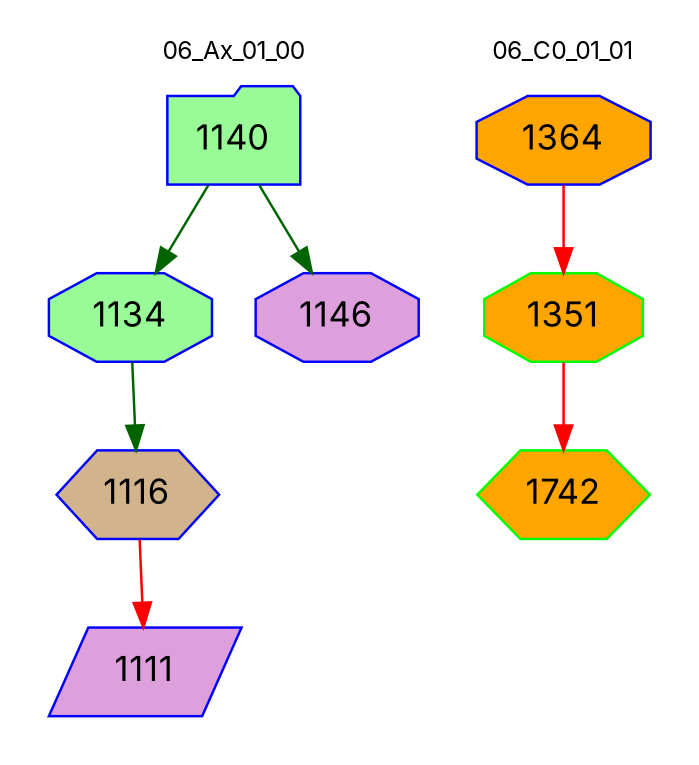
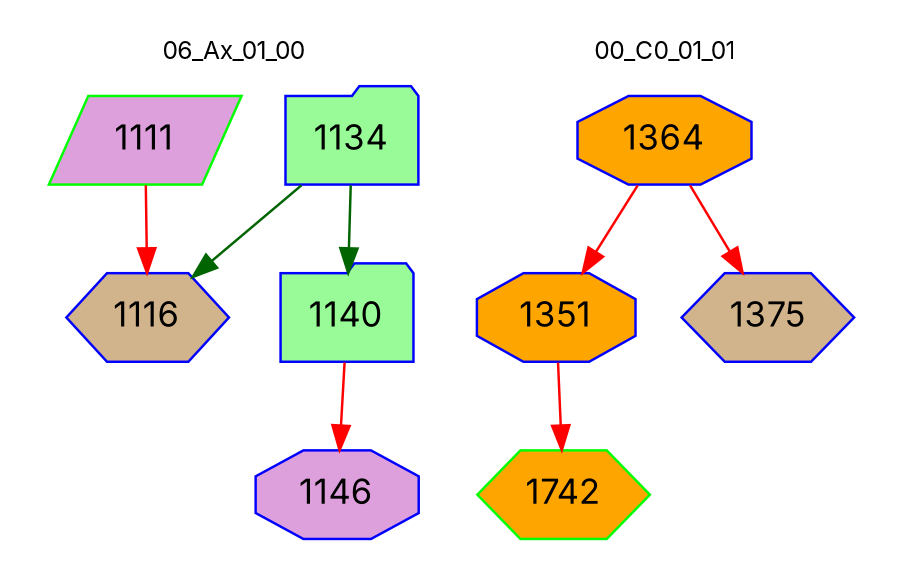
cluster "06_C0_01_01": label "06_C0_01_01" -> "00_C0_01_01"
edge "1140" -> "1134": reversed
edge "1140" -> "1146": color darkgreen -> red
node "1134": shape octagon -> folder
node "1351": color green -> blue
node "1375": added
edge "1116" -> "1111": reversed
node "1111": color blue -> green
